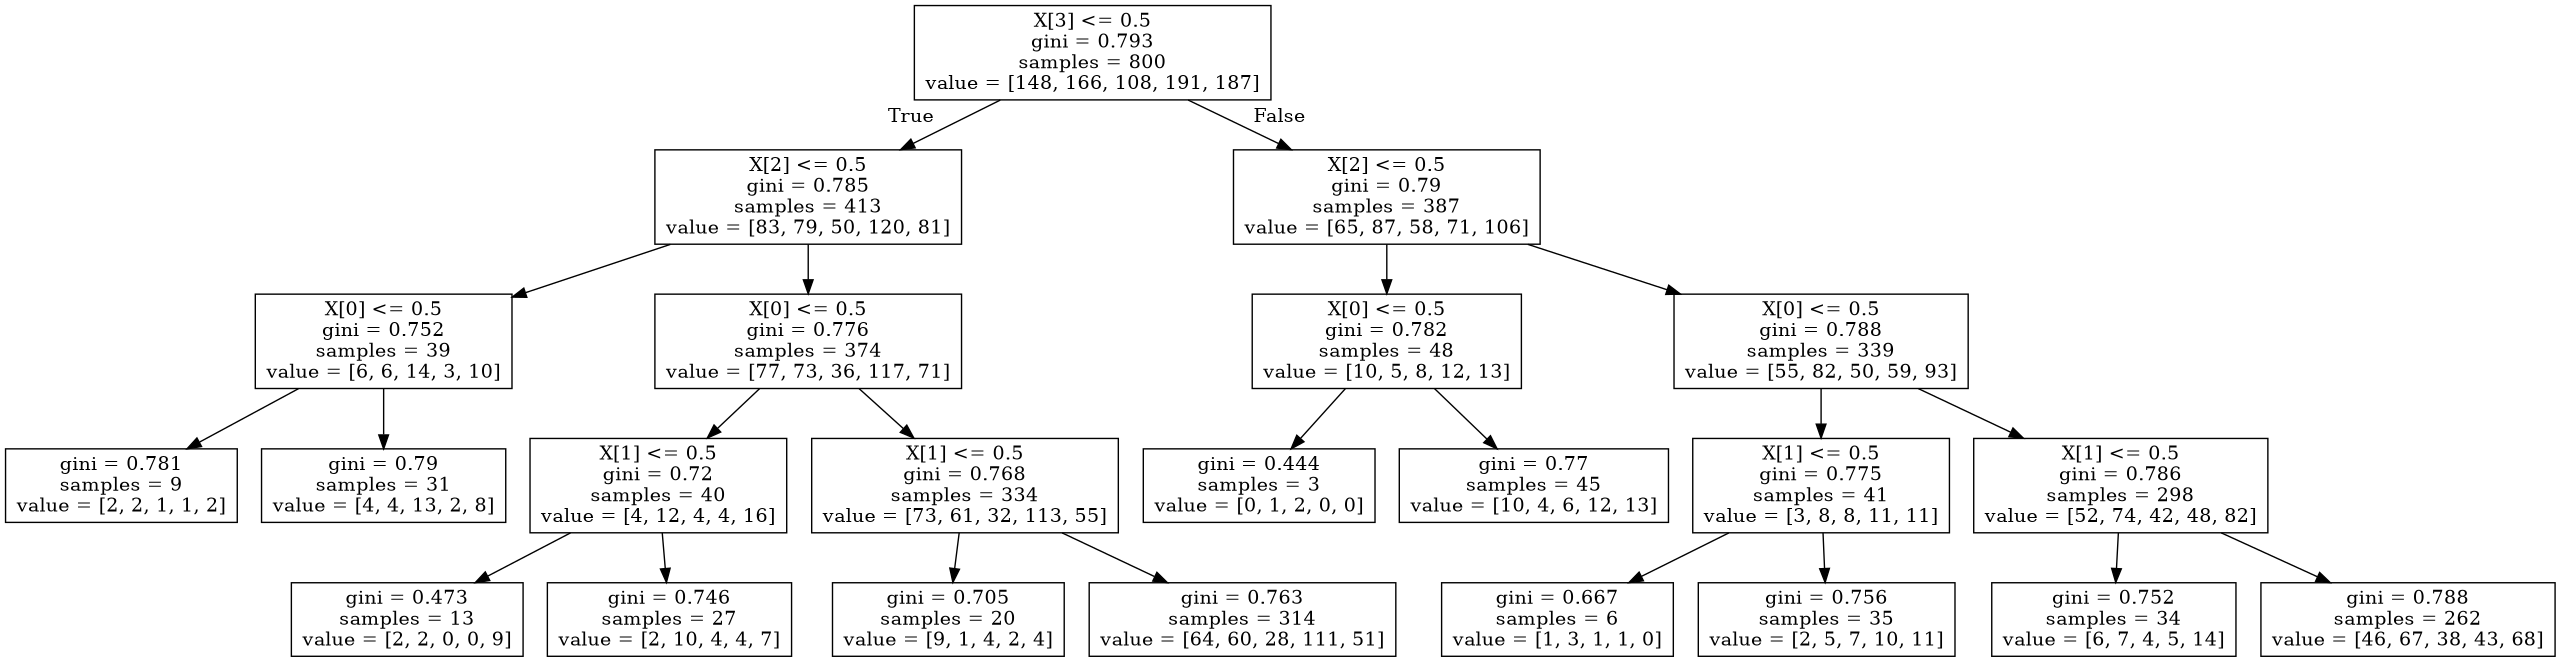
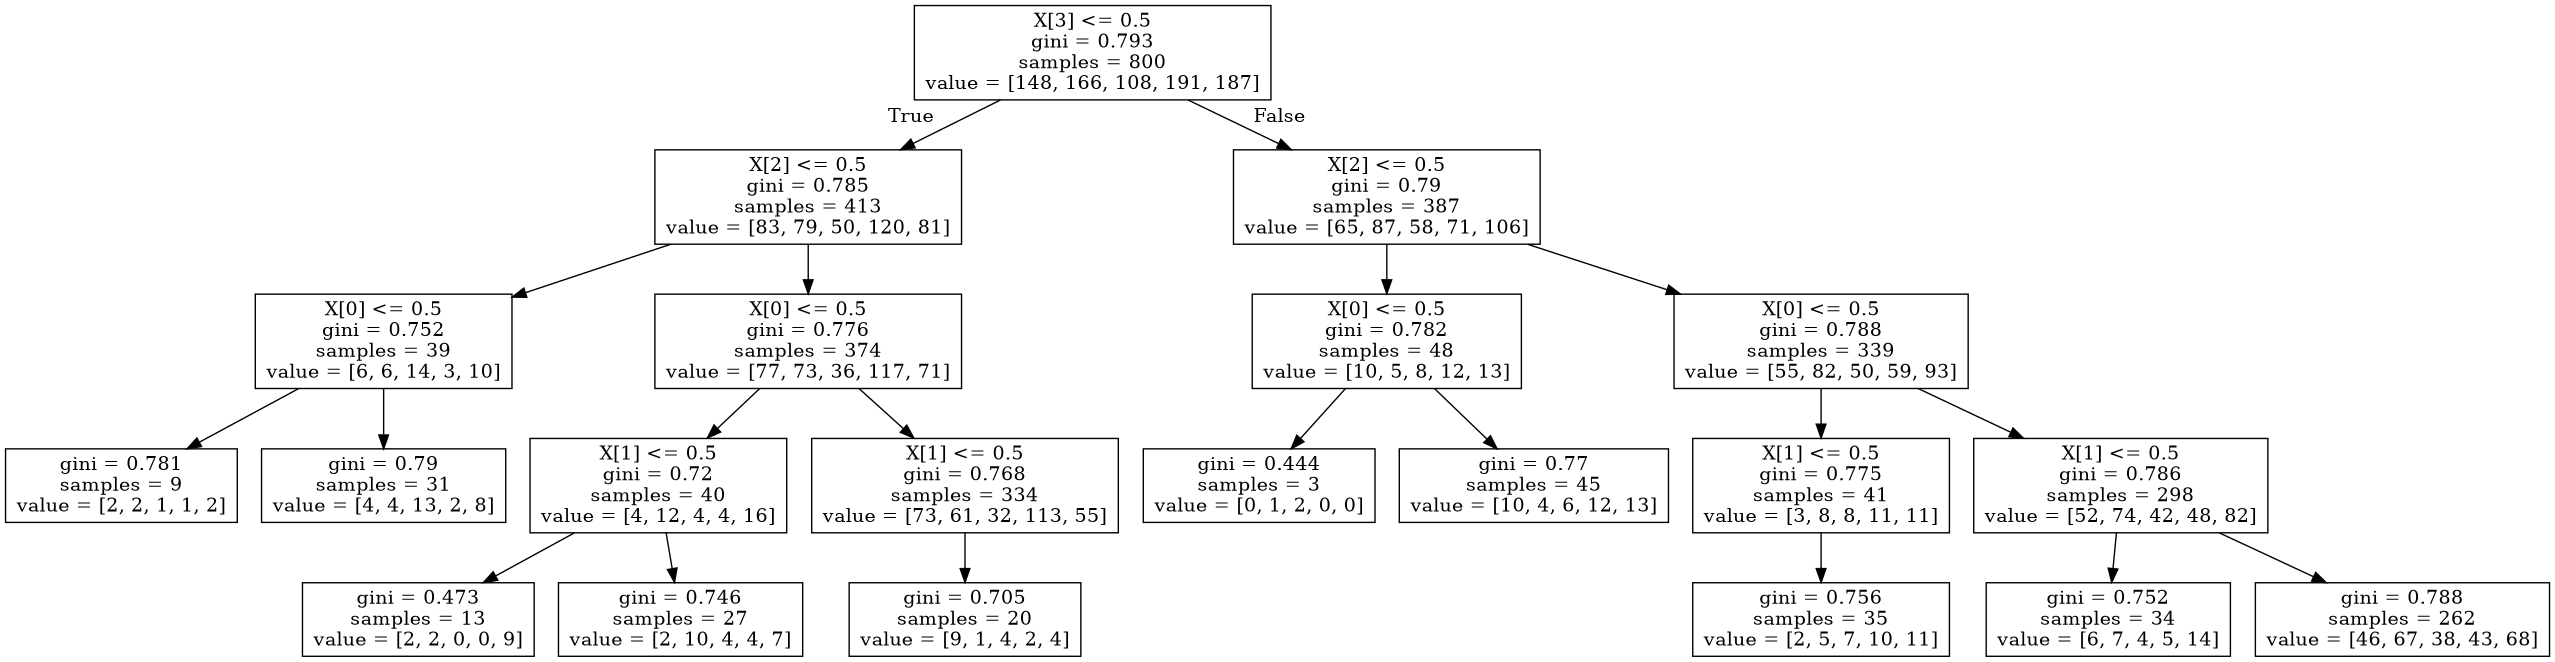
node "gini = 0.763 samples = 314 value = [64, 60, 28, 111, 51]": removed
node "gini = 0.667 samples = 6 value = [1, 3, 1, 1, 0]": removed
